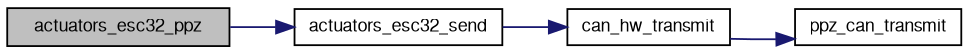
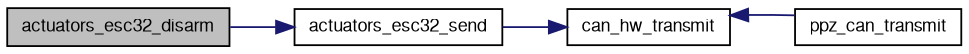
node "actuators_esc32_ppz": label "actuators_esc32_ppz" -> "actuators_esc32_disarm"
edge "can_hw_transmit" -> "ppz_can_transmit": reversed
